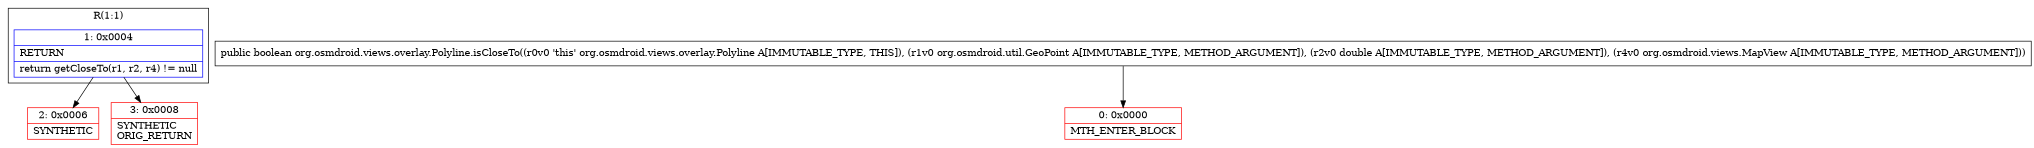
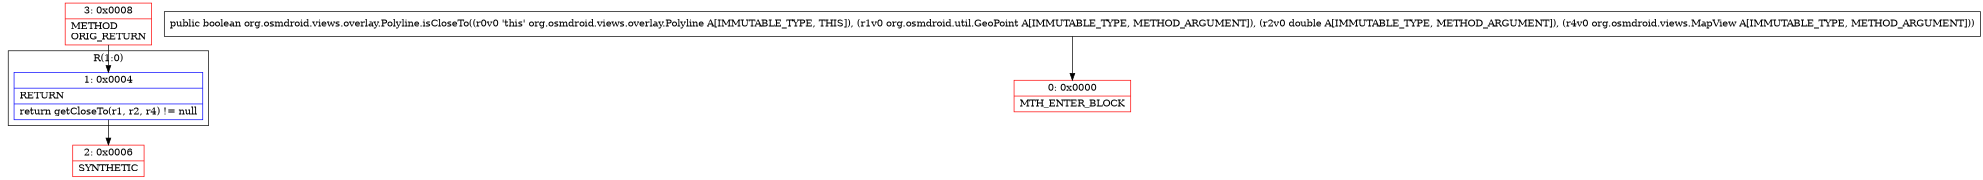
cluster "R(1:1)": label "R(1:1)" -> "R(1:0)"
edge "1: 0x0004" -> "3: 0x0008": reversed
node "3: 0x0008": text "SYNTHETIC" -> "METHOD"
